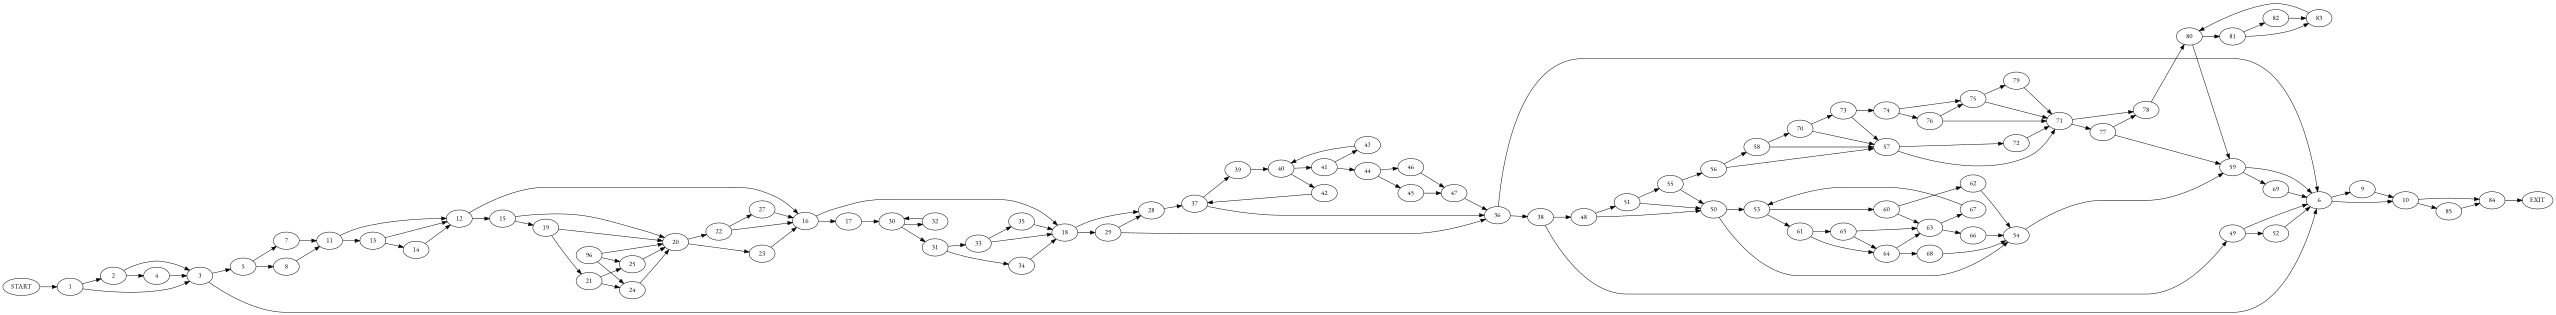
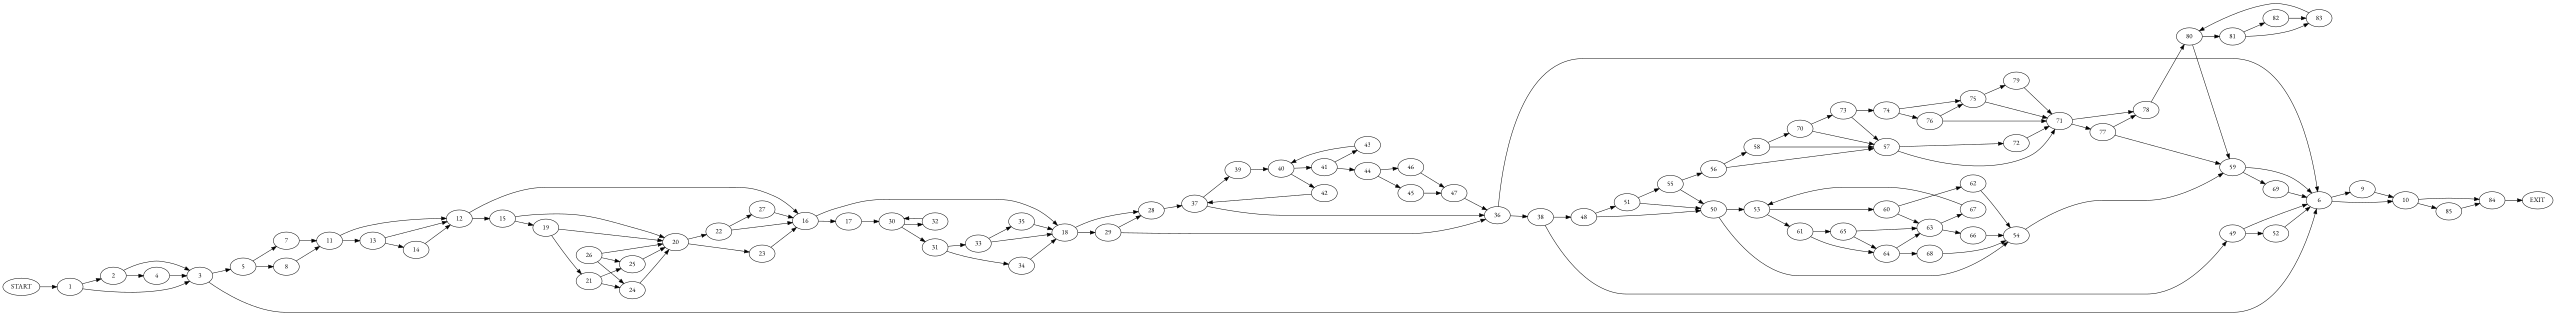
node "96": label "96" -> "26"
